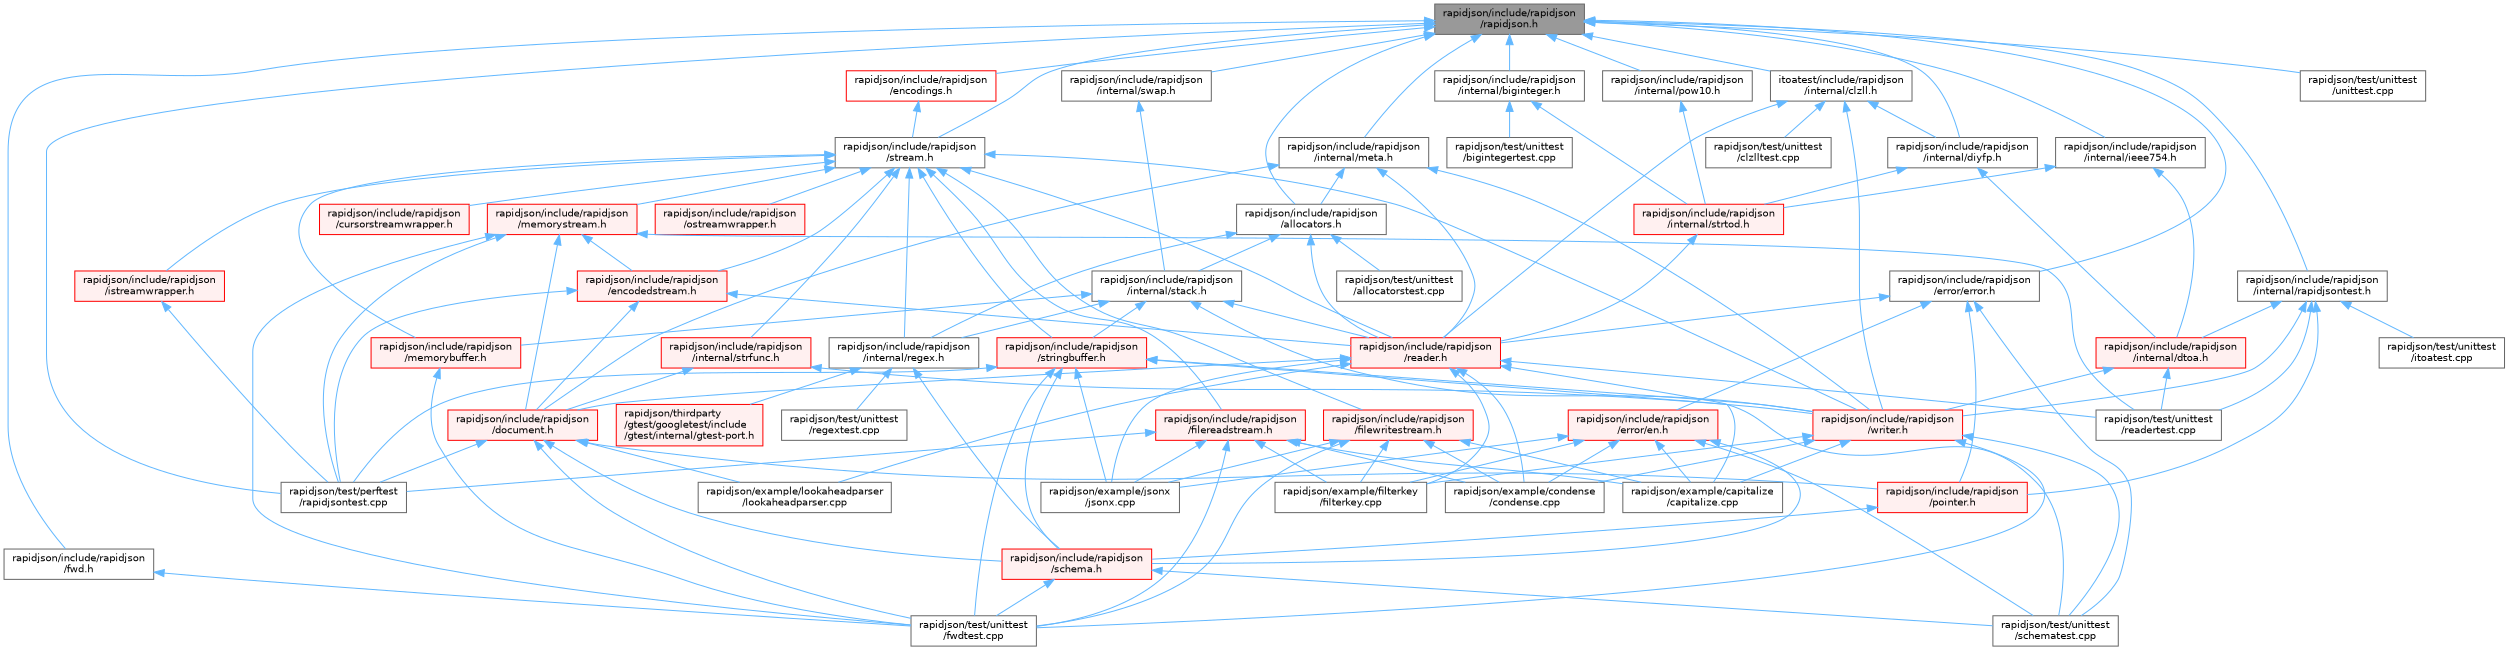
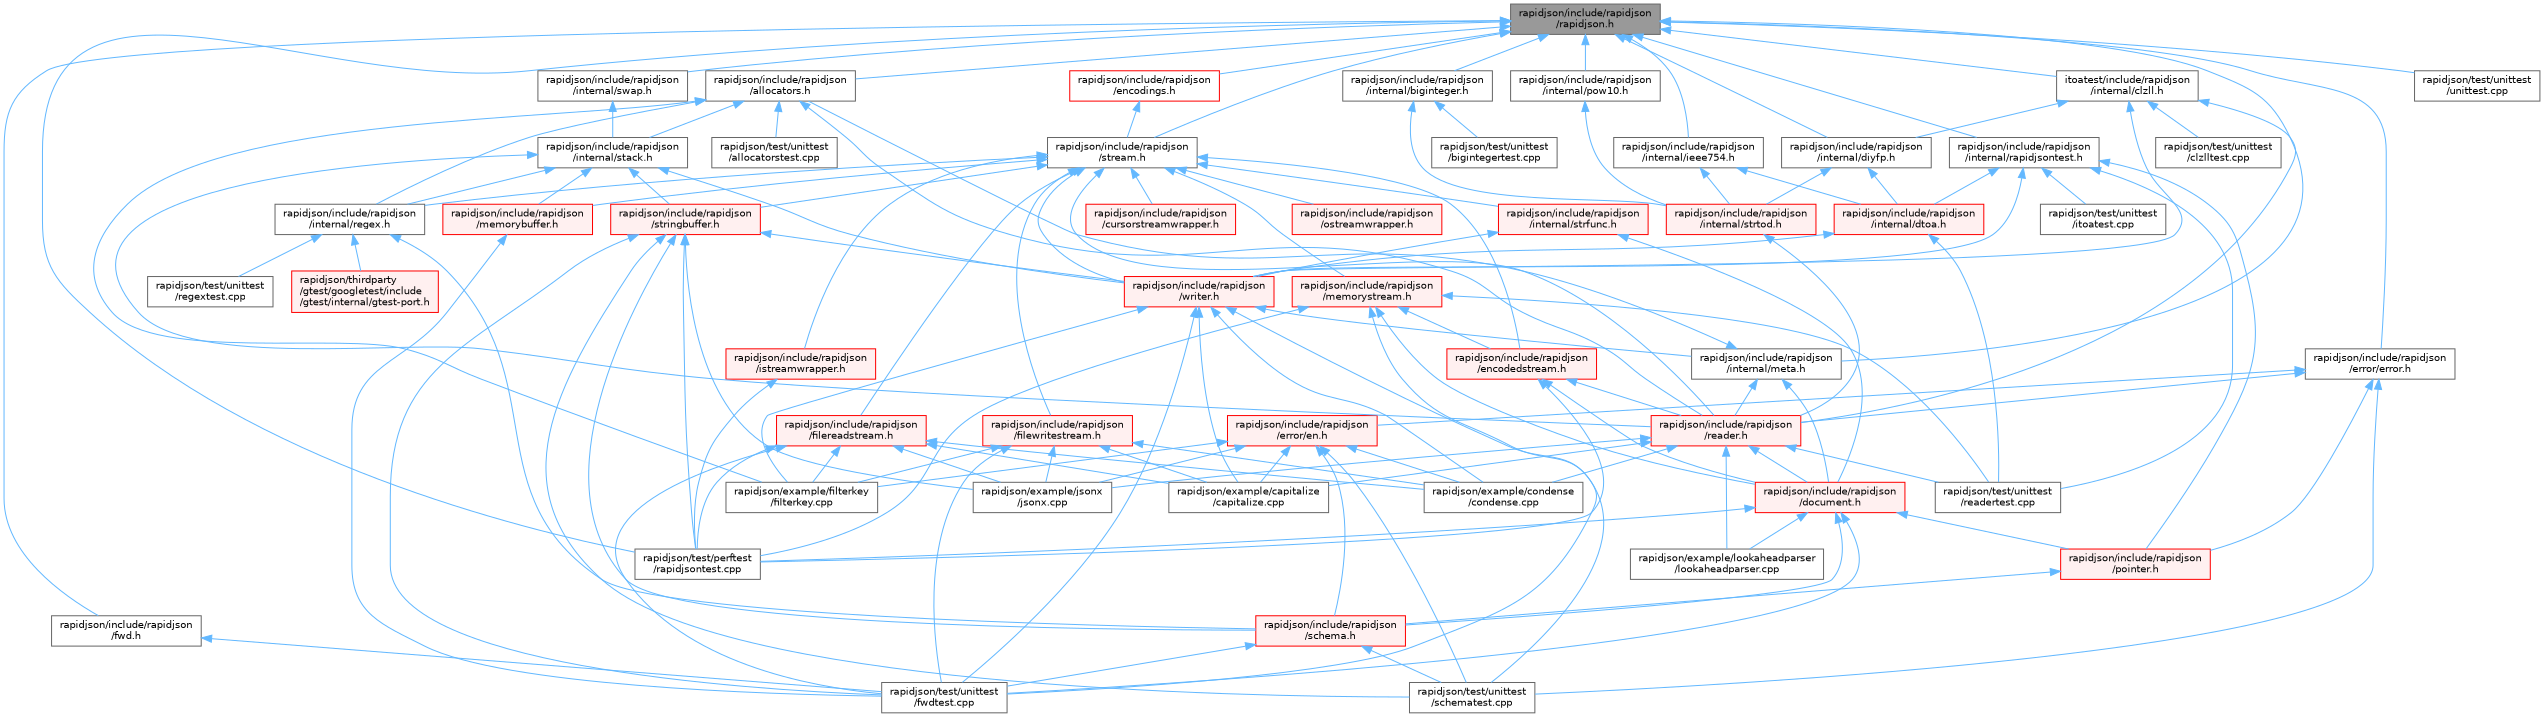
edge "rapidjson/include/rapidjson /writer.h" -> "rapidjson/include/rapidjson /internal/meta.h": reversed
edge "rapidjson/example/filterkey /filterkey.cpp" -> "rapidjson/include/rapidjson /reader.h": now "rapidjson/example/filterkey /filterkey.cpp" -> "rapidjson/include/rapidjson /allocators.h"
